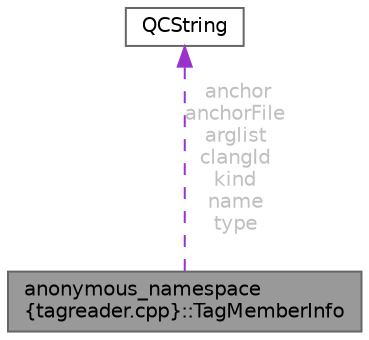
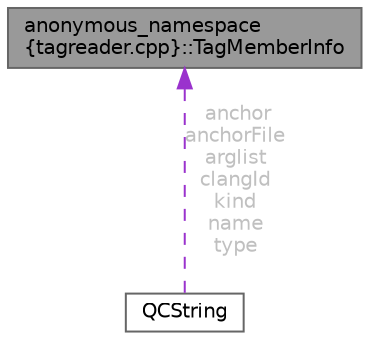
edge "anonymous_namespace {tagreader.cpp}::TagMemberInfo" -> "QCString": reversed
